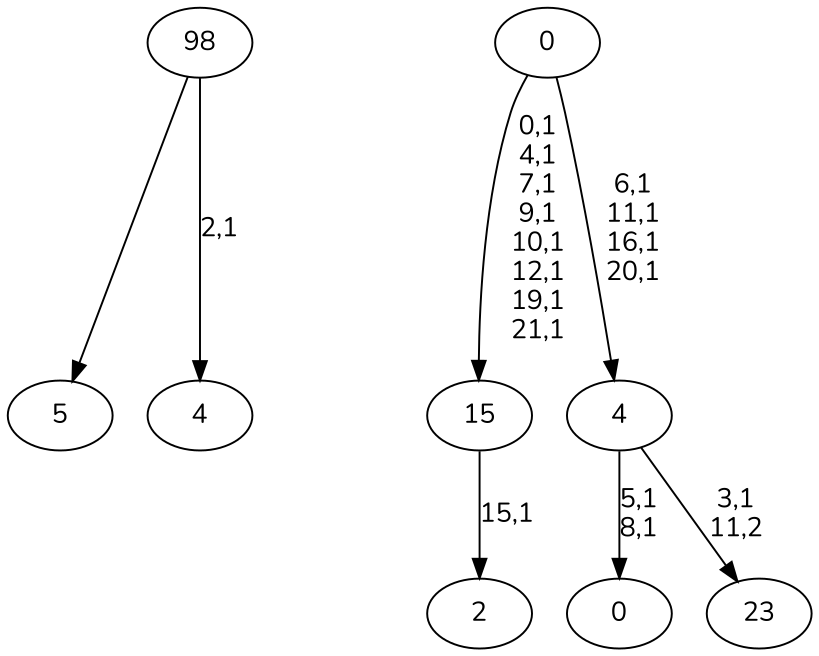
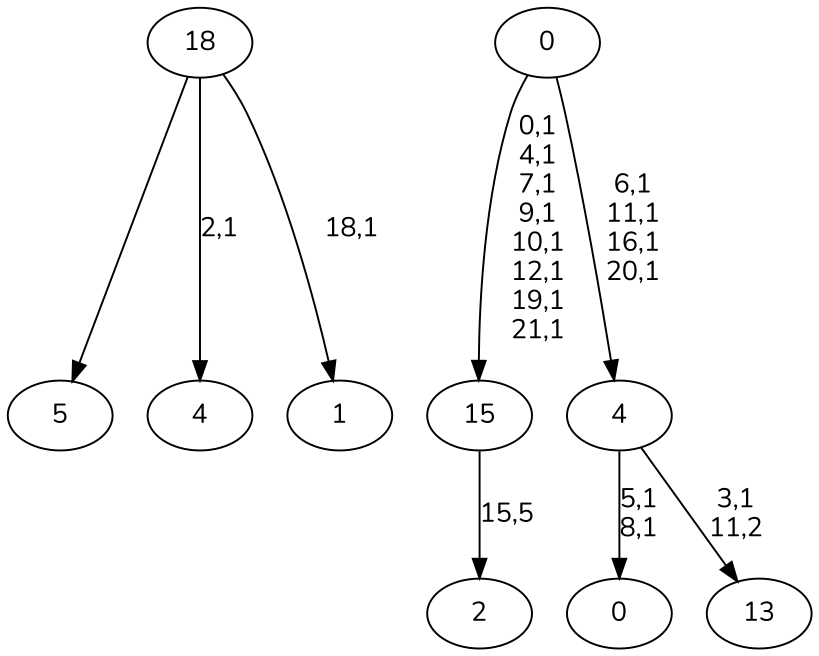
node "98": label "98" -> "18"
node "1": added
edge "15" -> "2": label "15,1" -> "15,5"
node "23": label "23" -> "13"
